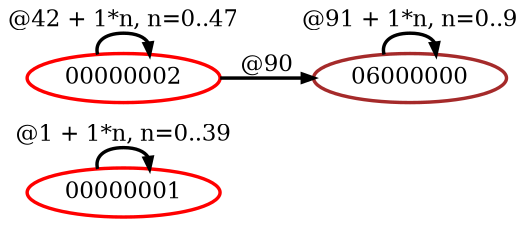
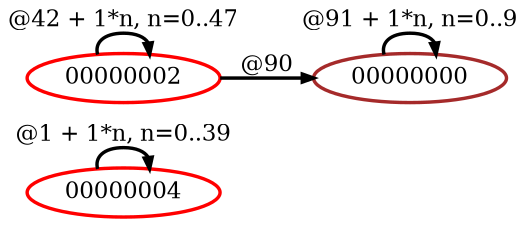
node "06000000": label "06000000" -> "00000000"
node "00000001": label "00000001" -> "00000004"
